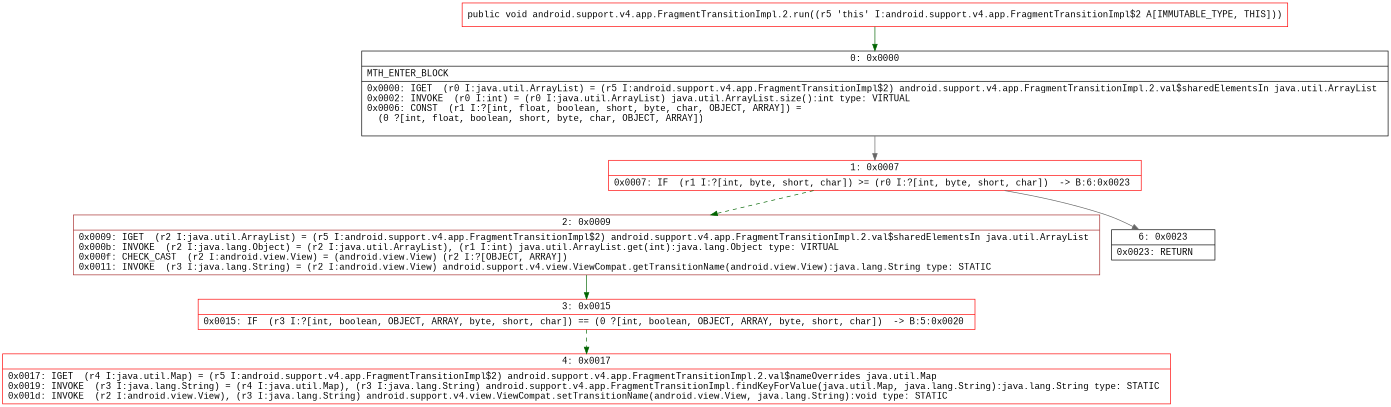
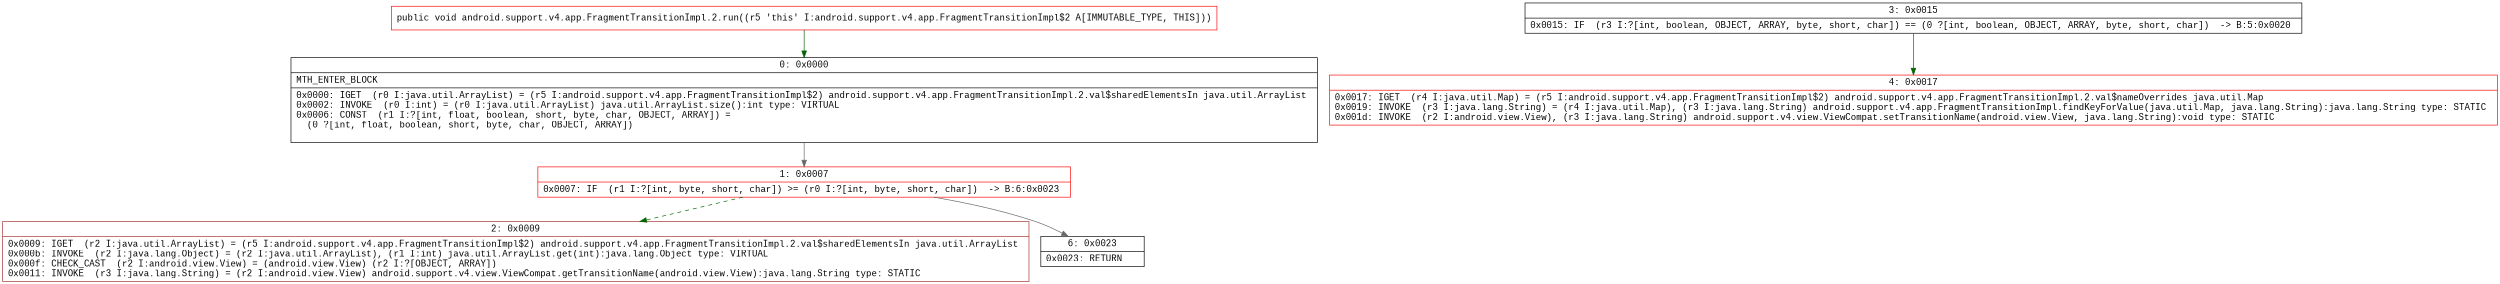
edge "2: 0x0009" -> "3: 0x0015": removed
node "3: 0x0015": color red -> black
edge "3: 0x0015" -> "4: 0x0017": style dashed -> solid
